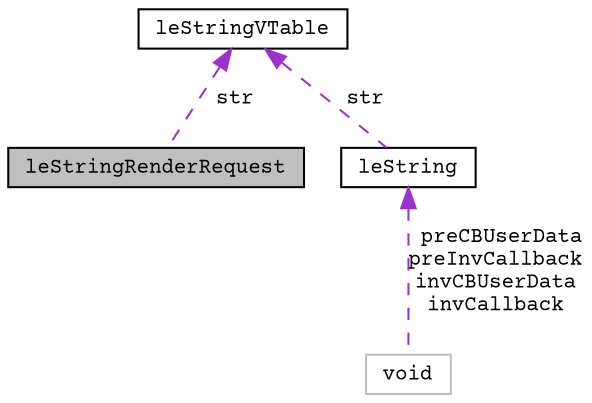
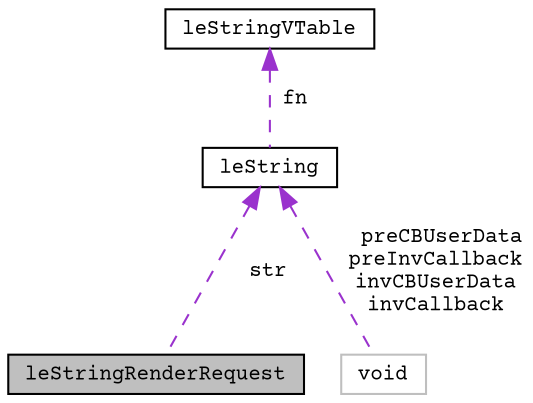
edge "leString" -> "leStringVTable": label " str" -> " fn"
edge "leStringRenderRequest" -> "leStringVTable": now "leStringRenderRequest" -> "leString"
